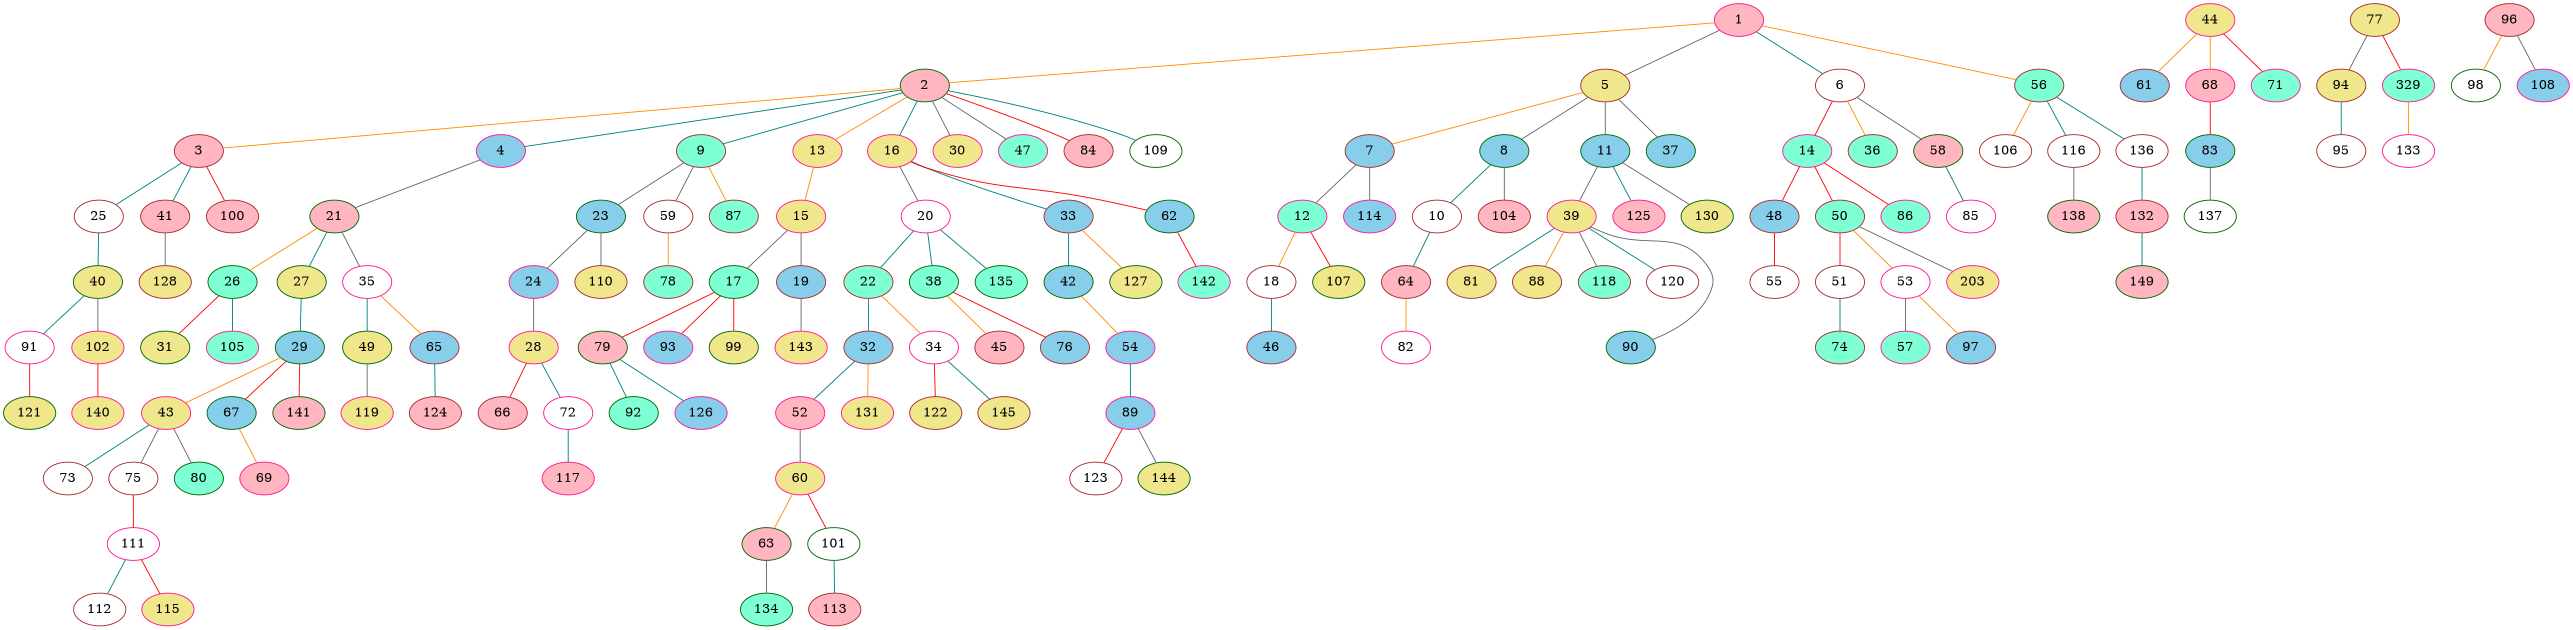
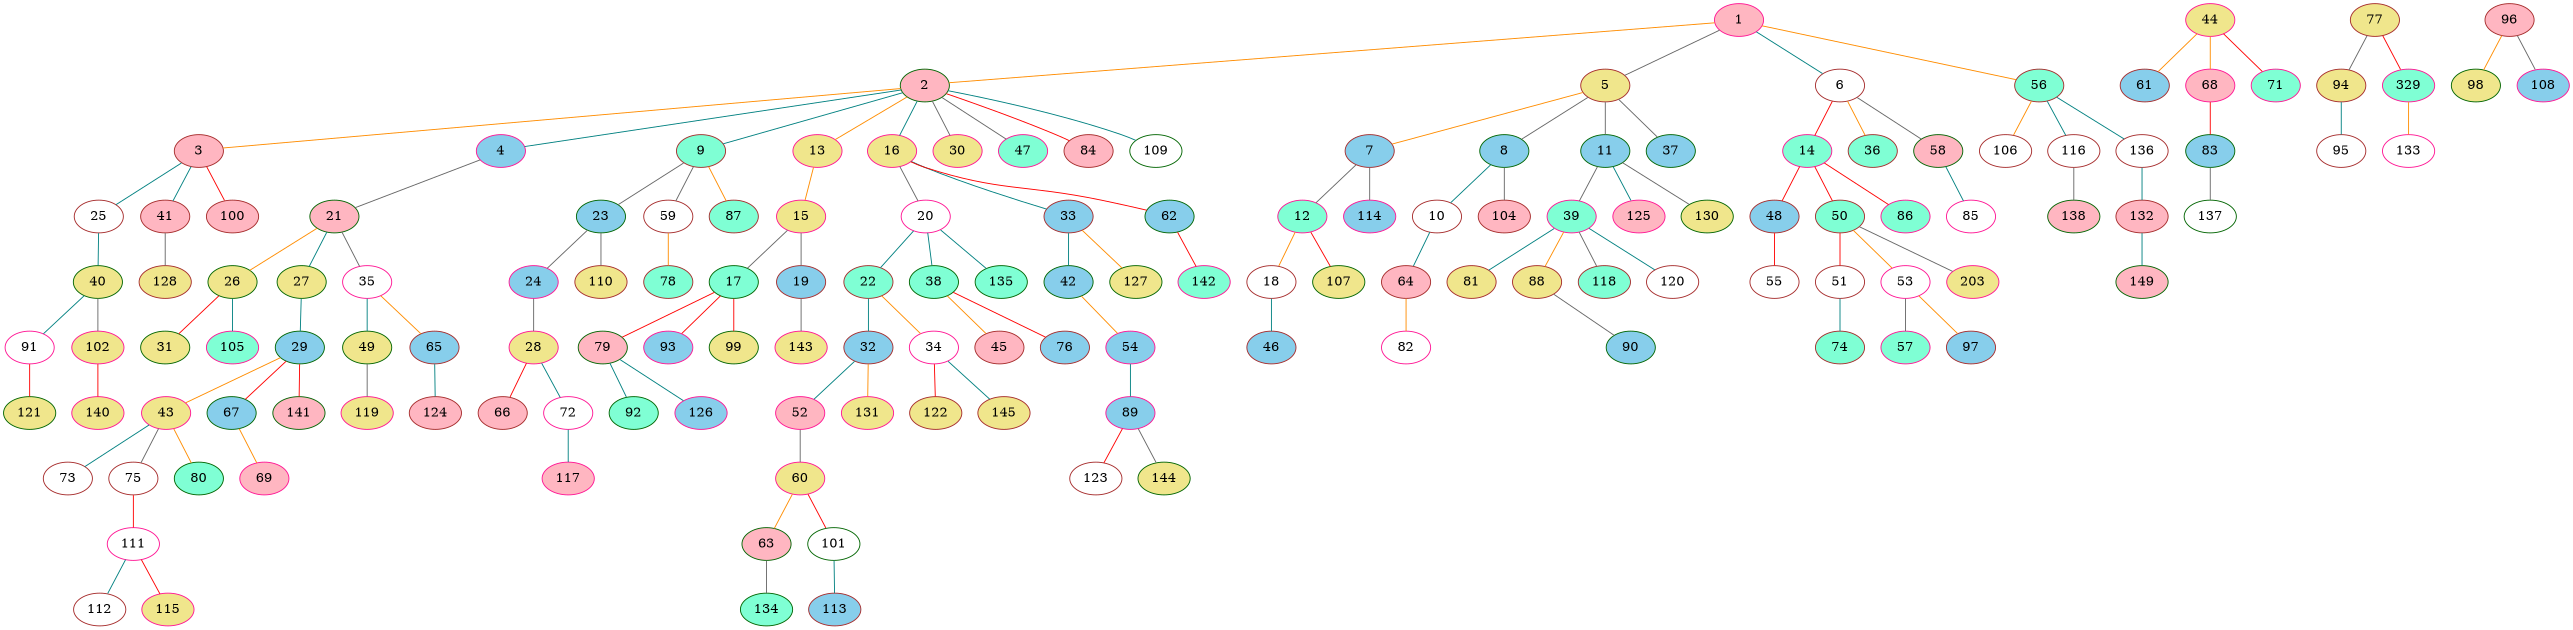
node "98": fillcolor white -> khaki
node "39": fillcolor khaki -> aquamarine
edge "39" -- "90": now "88" -- "90"
node "26": fillcolor aquamarine -> khaki
edge "43" -- "80": color gray40 -> darkorange
node "113": fillcolor lightpink -> skyblue
